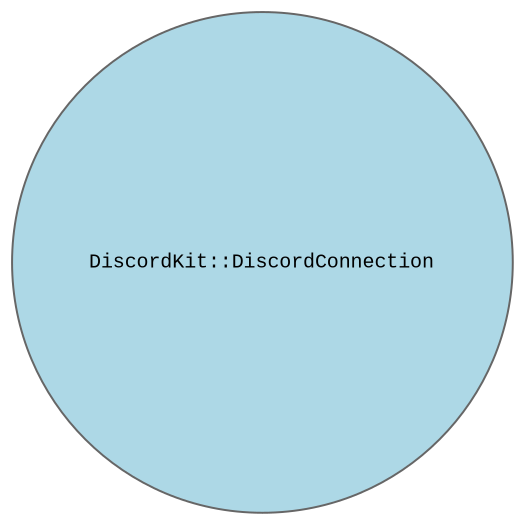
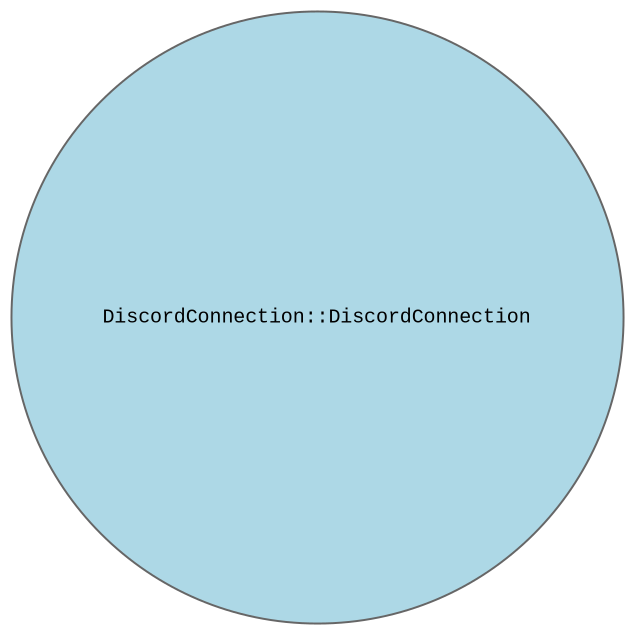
node "DiscordKit::DiscordConnection": label "DiscordKit::DiscordConnection" -> "DiscordConnection::DiscordConnection"
